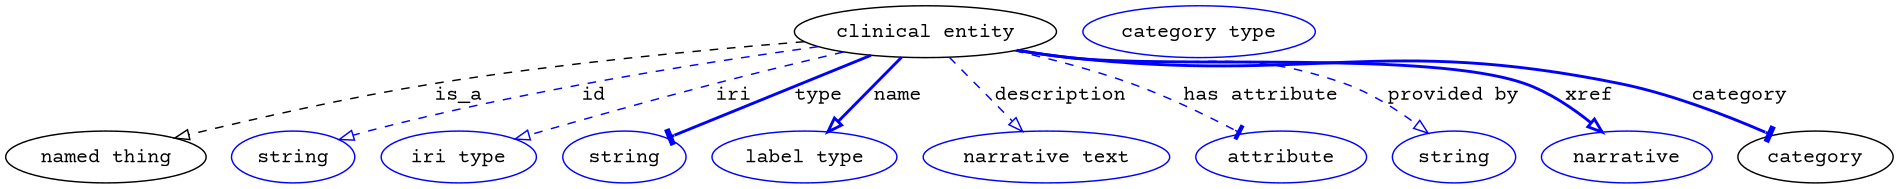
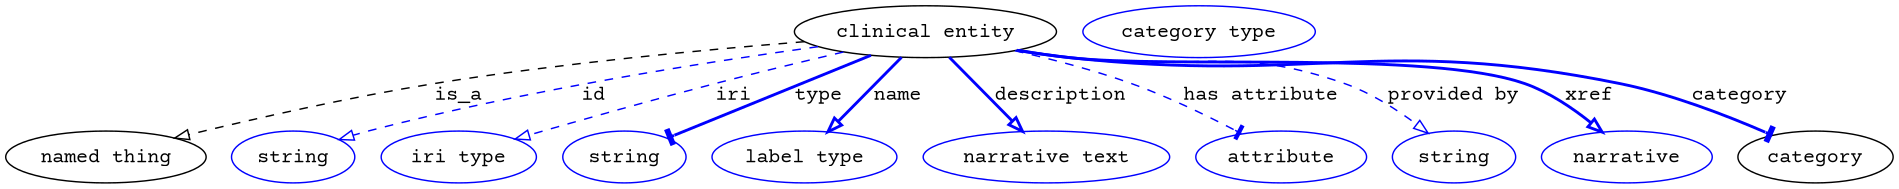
edge "clinical entity" -> "narrative text": style dashed -> bold
